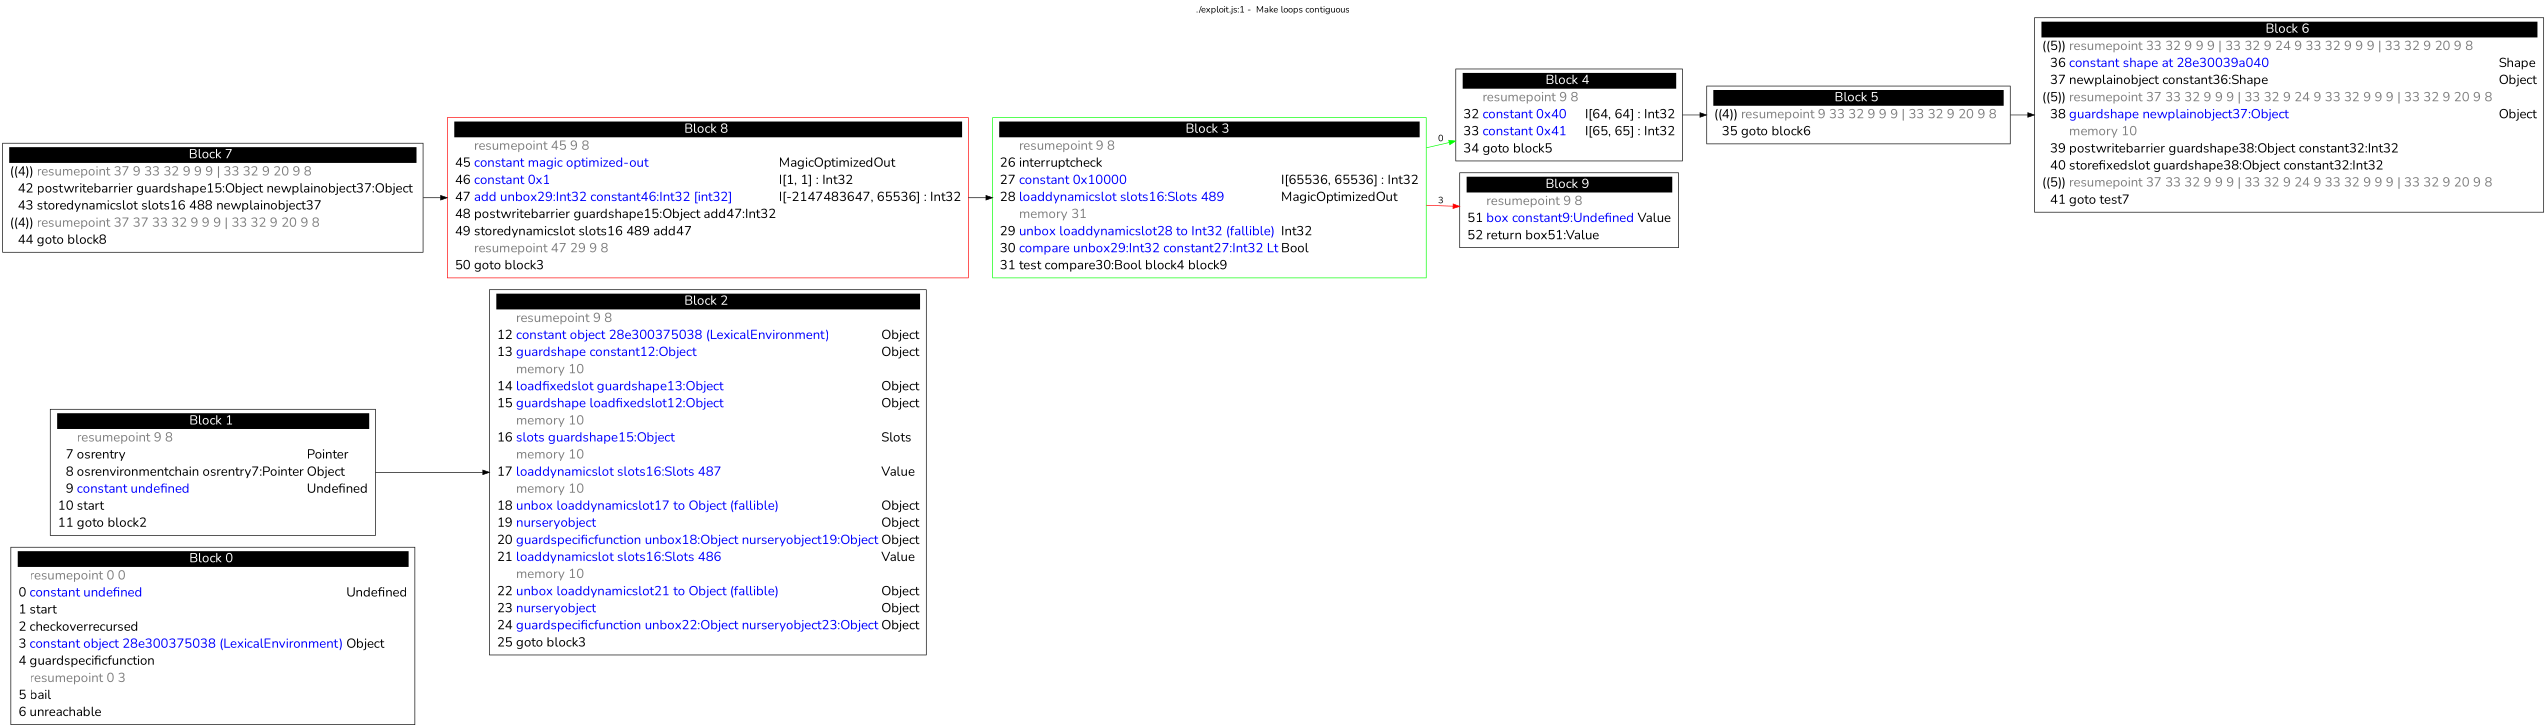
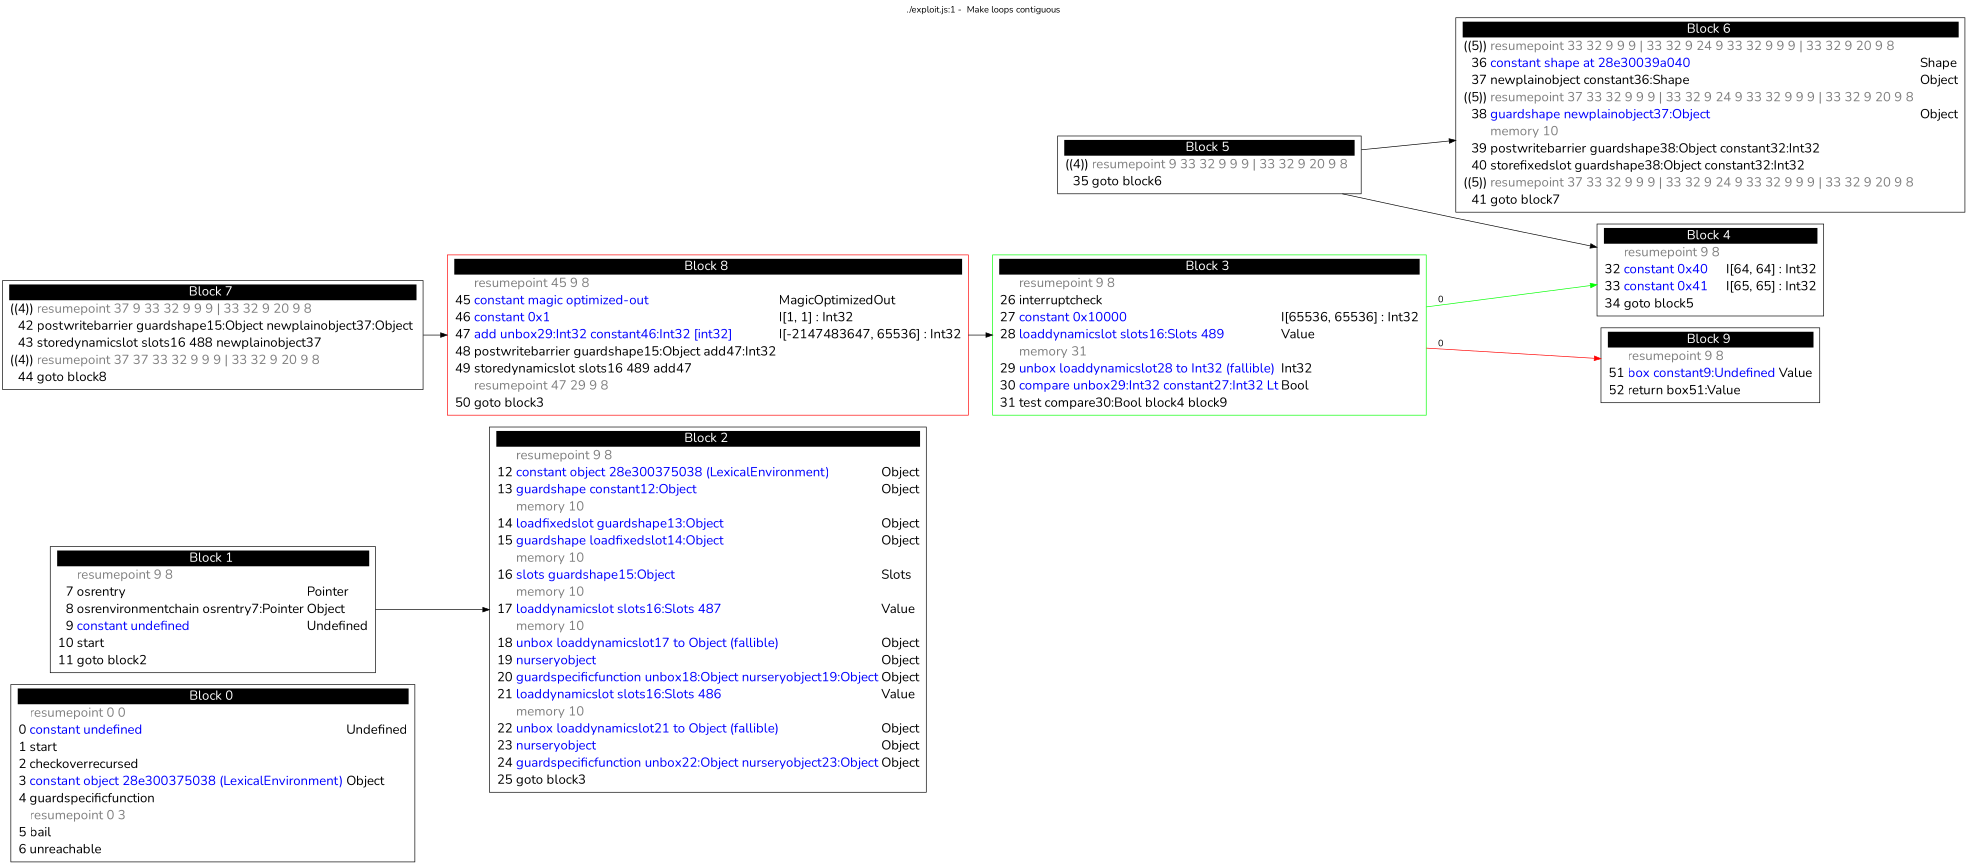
edge "Block 4" -> "Block 5": reversed
node "Block 3": text "MagicOptimizedOut" -> "Value"
node "Block 6": text "goto test7" -> "goto block7"
edge "Block 3" -> "Block 9": label "3" -> "0"
node "Block 2": text "guardshape loadfixedslot12:Object" -> "guardshape loadfixedslot14:Object"
